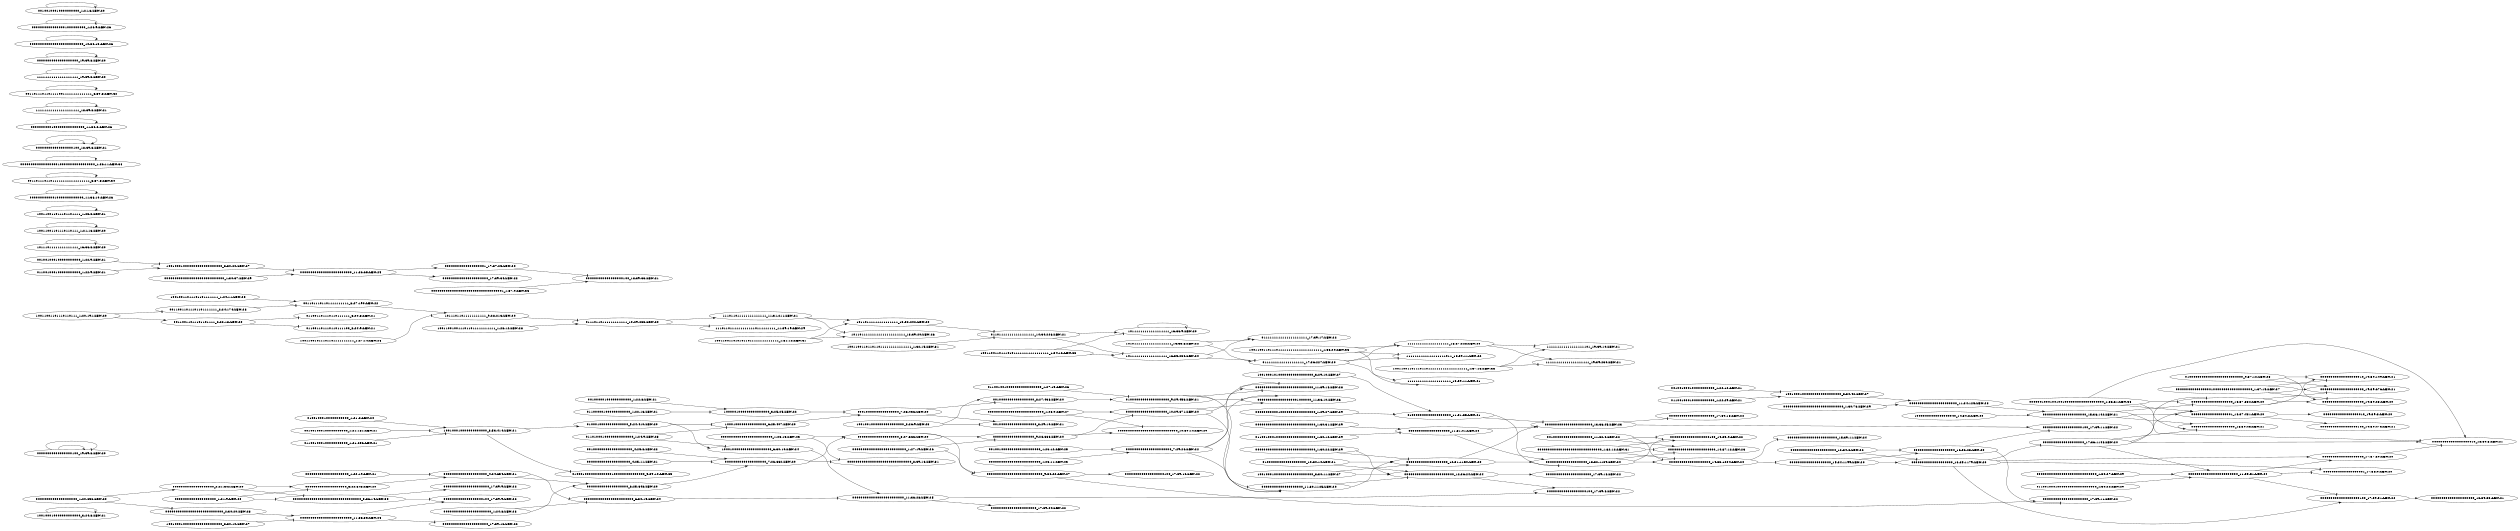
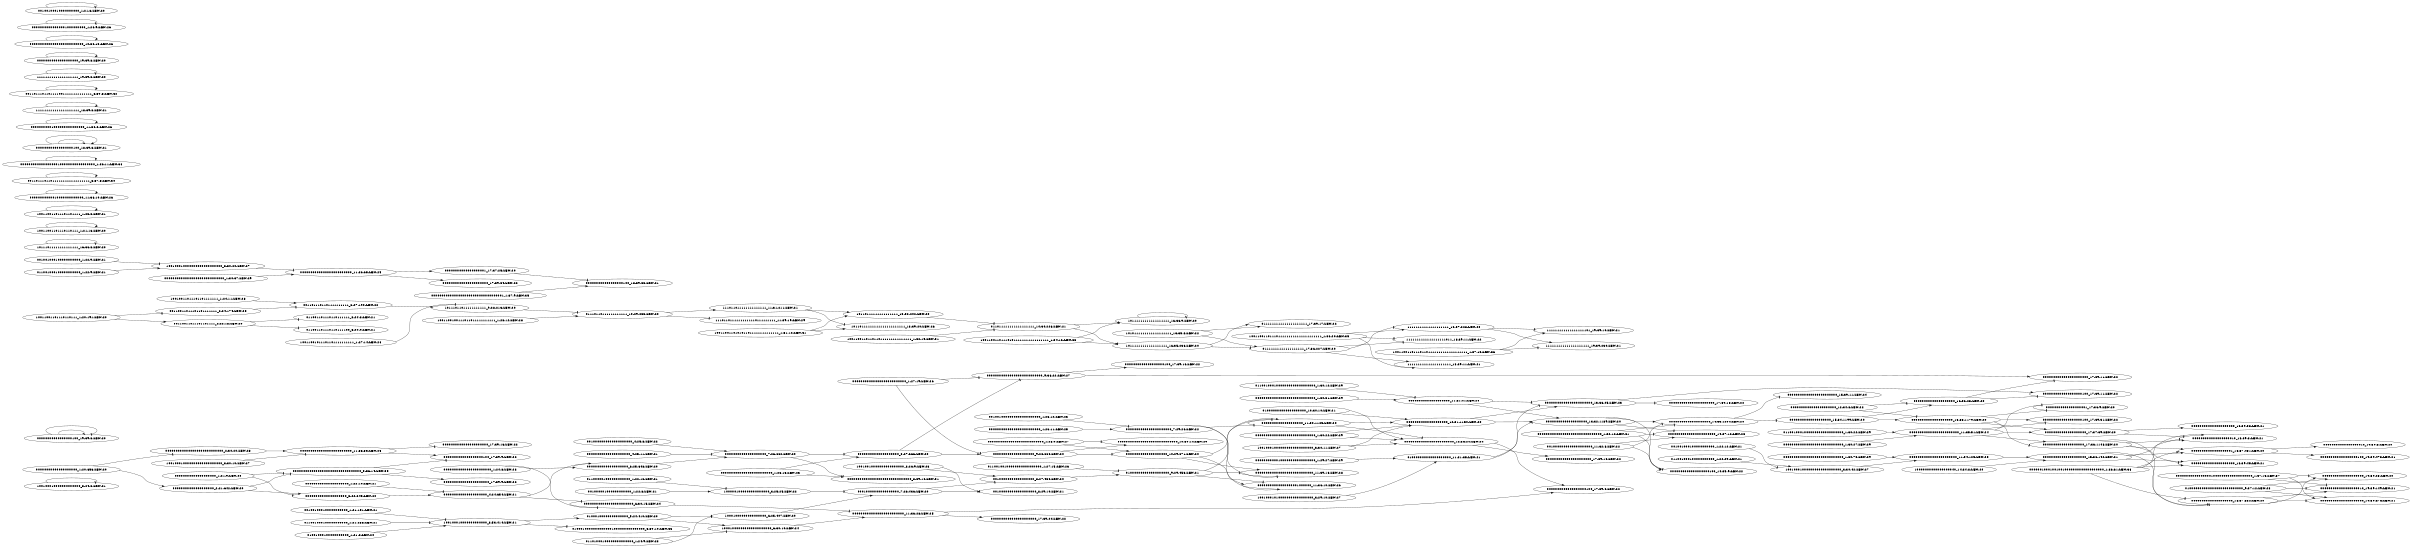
edge "00000000000000000000_17-36:1148-LEN:20" -> "000000000000000000000000_11-35:51-LEN:24": reversed
edge "0000000000000000000100_17-39:31-LEN:22" -> "000000000000000000000_18-39:33-LEN:21": now "00000000000000000000_17-37:39-LEN:20" -> "000000000000000000000_18-39:33-LEN:21"
